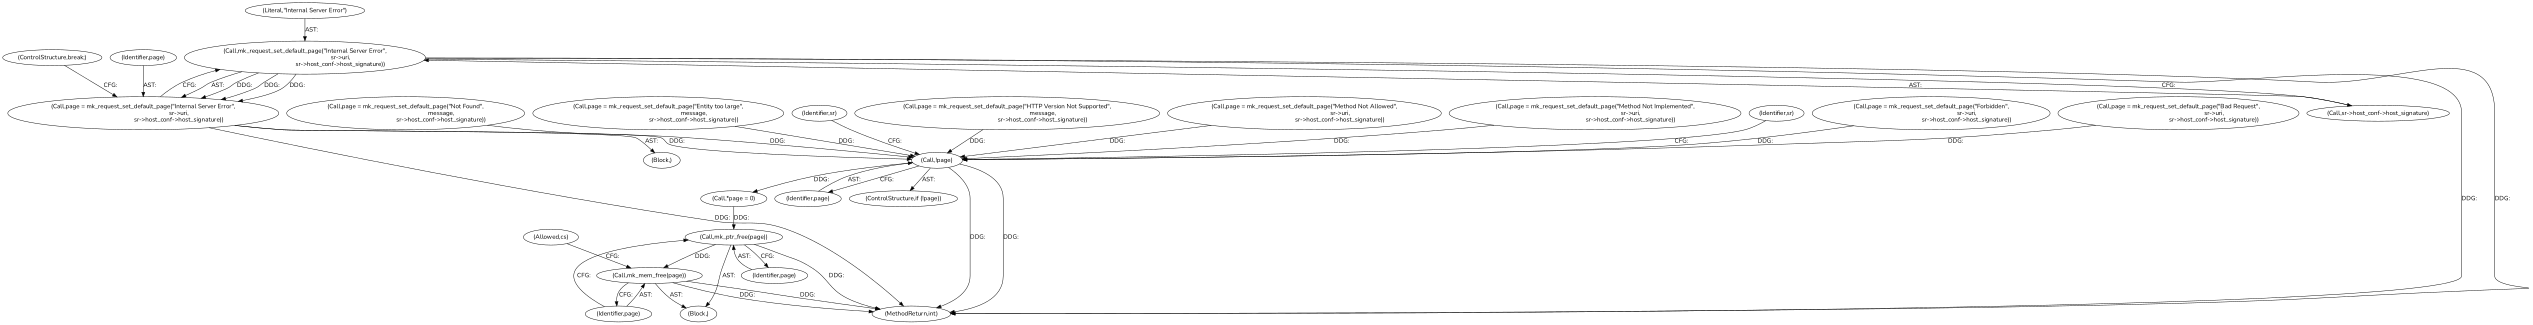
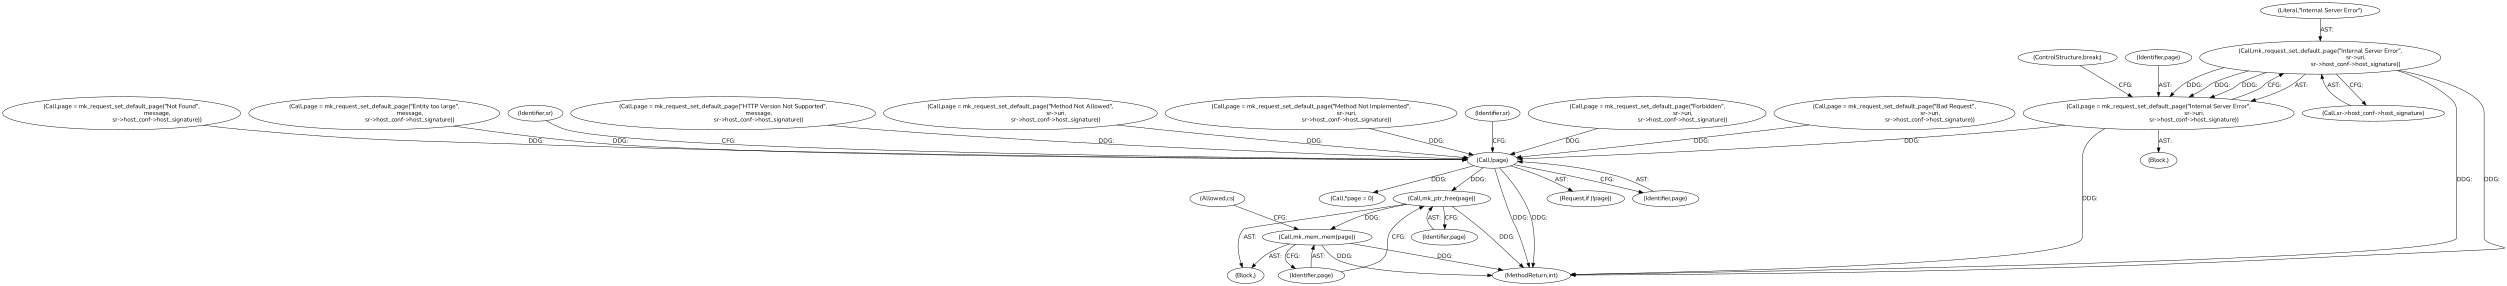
node "(ControlStructure,if (!page))": label "(ControlStructure,if (!page))" -> "(Request,if (!page))"
edge "(Call,*page = 0)" -> "(Call,mk_ptr_free(page))": now "(Call,!page)" -> "(Call,mk_ptr_free(page))"
node "(Call,mk_mem_free(page))": label "(Call,mk_mem_free(page))" -> "(Call,mk_mem_mem(page))"
